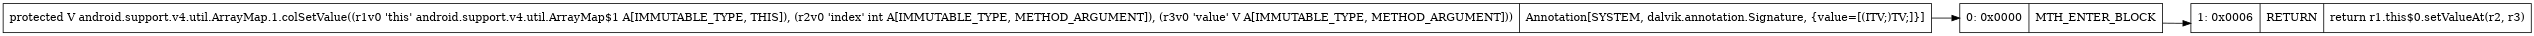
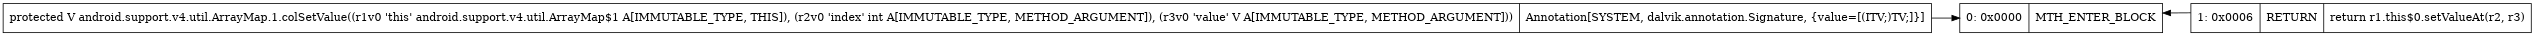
edge "0: 0x0000" -> "1: 0x0006": reversed
